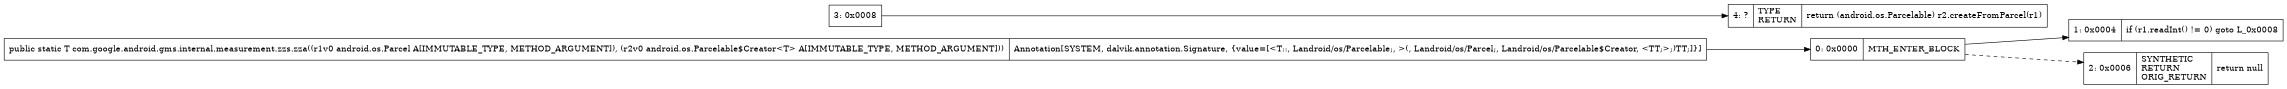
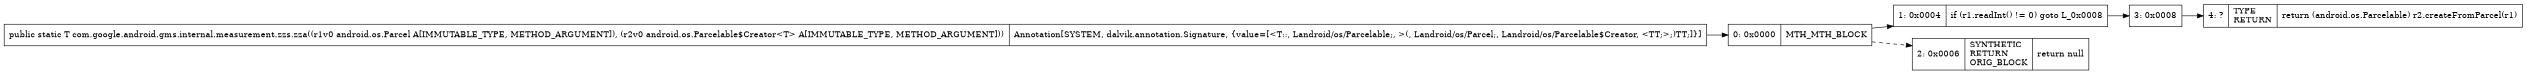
edge "1: 0x0004" -> "3: 0x0008": added
node "0: 0x0000": text "MTH_ENTER_BLOCK" -> "MTH_MTH_BLOCK"
node "2: 0x0006": text "ORIG_RETURN" -> "ORIG_BLOCK"
